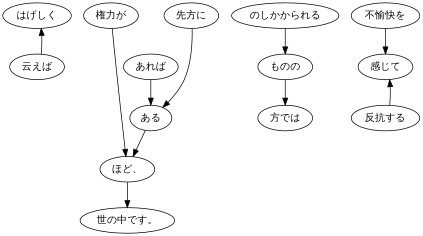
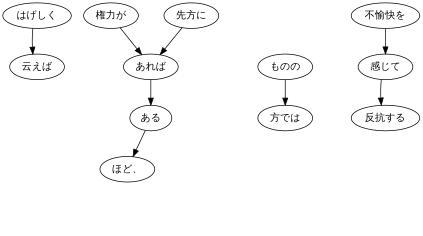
node "のしかかられる": removed
edge "云えば" -> "はげしく": reversed
edge "先方に" -> "ある": now "先方に" -> "あれば"
edge "権力が" -> "ほど、": now "権力が" -> "あれば"
edge "反抗する" -> "感じて": reversed
node "世の中です。": removed
